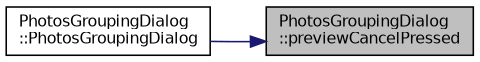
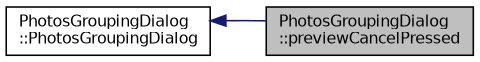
edge "PhotosGroupingDialog ::PhotosGroupingDialog" -> "PhotosGroupingDialog ::previewCancelPressed": reversed
